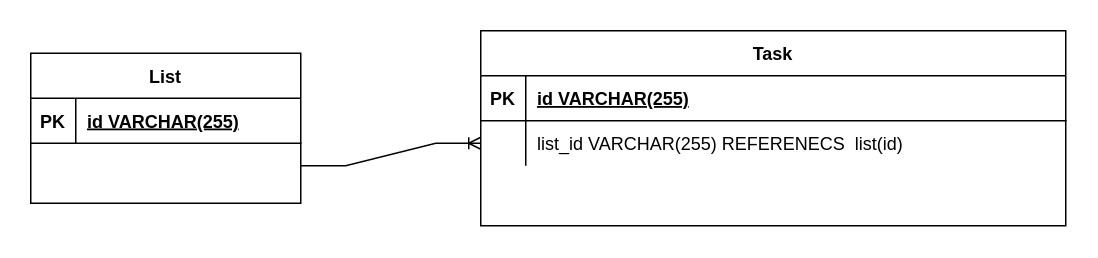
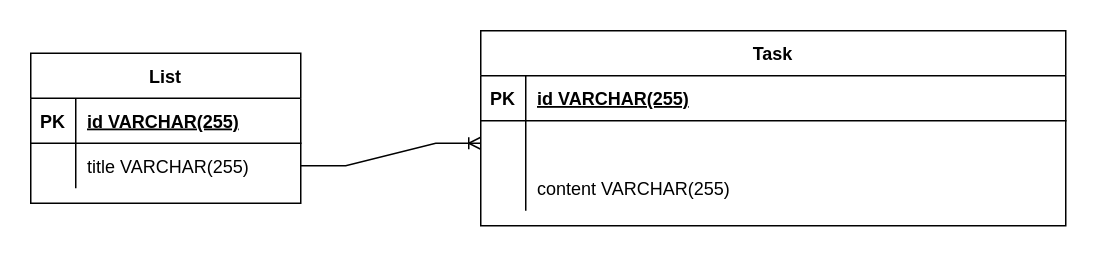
node "list_id VARCHAR(255) REFERENECS list(id)": removed
node "title VARCHAR(255)": added
node "content VARCHAR(255)": added
